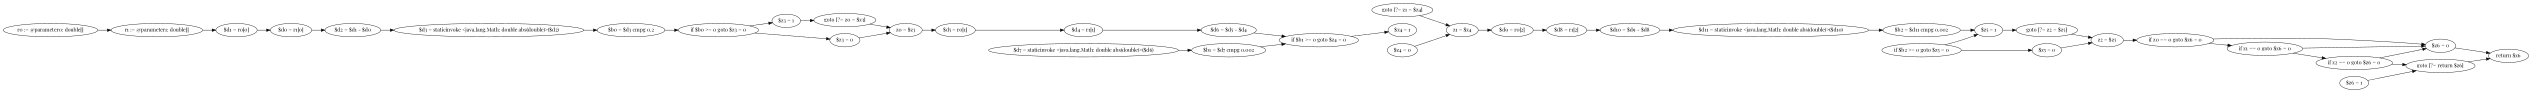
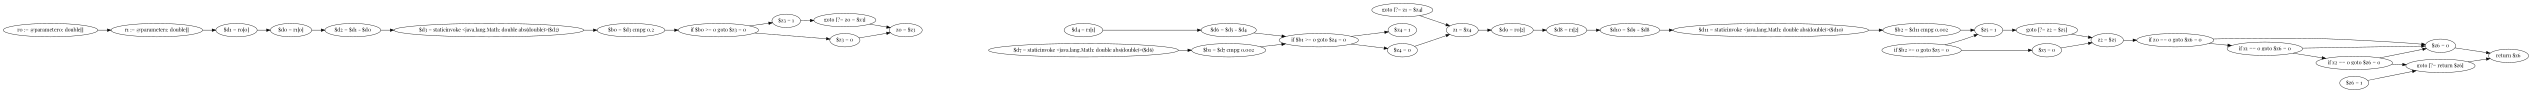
node "$d5 = r0[1]": removed
edge "if $b1 >= 0 goto $z4 = 0" -> "$z4 = 0": added
